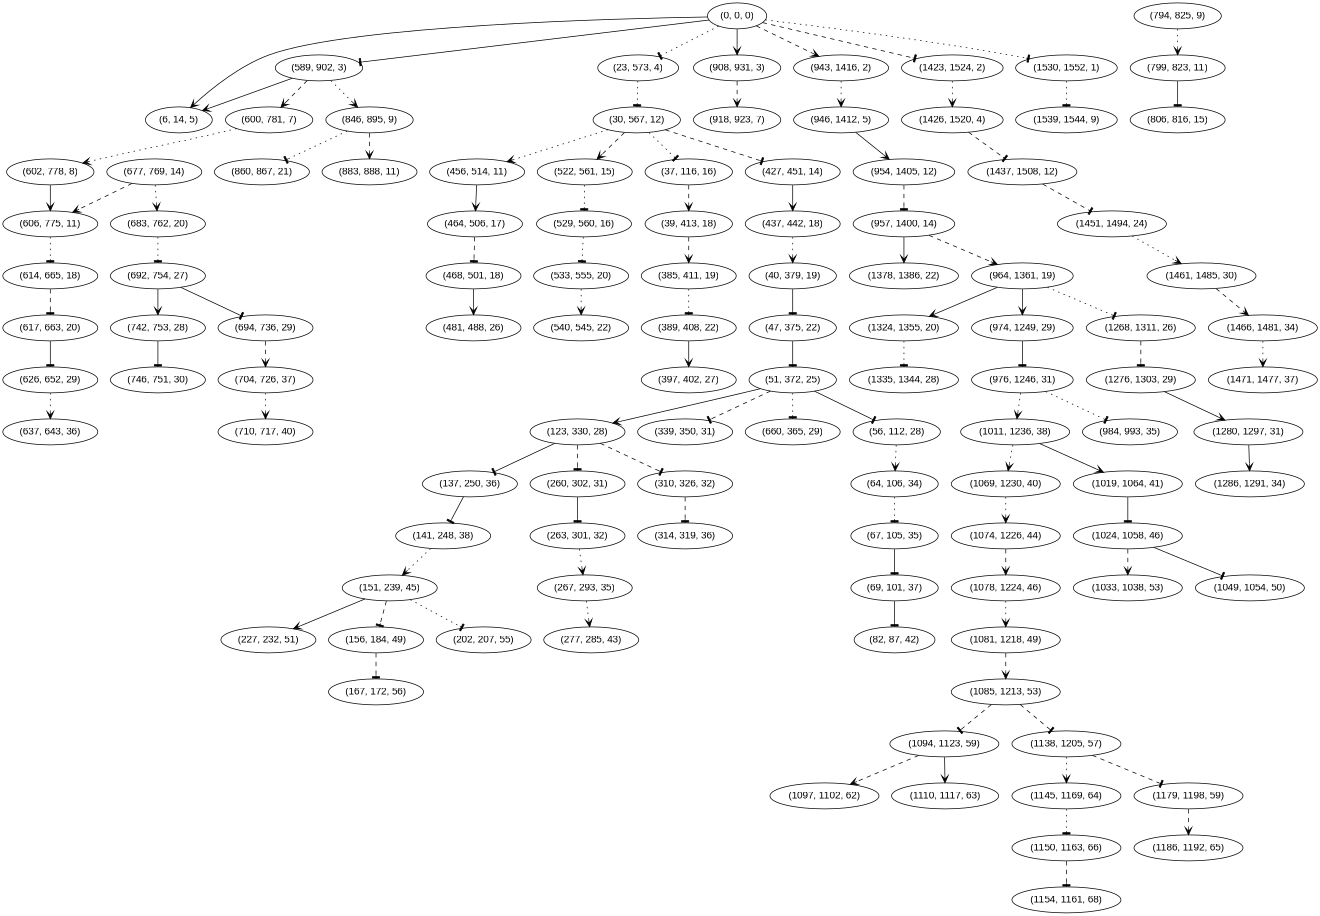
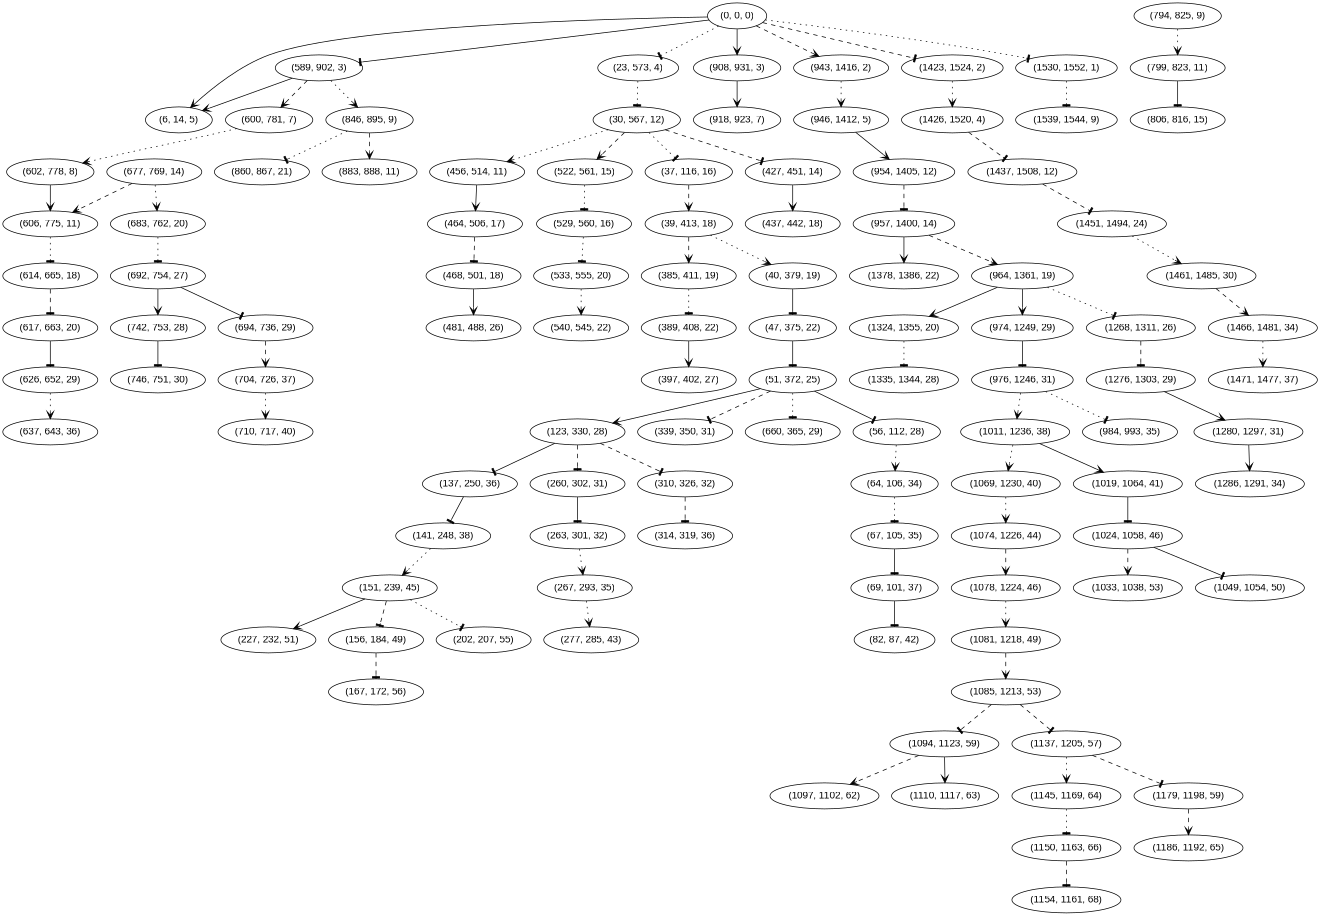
edge "(908, 931, 3)" -> "(918, 923, 7)": style dashed -> solid
edge "(437, 442, 18)" -> "(40, 379, 19)": now "(39, 413, 18)" -> "(40, 379, 19)"
node "(1138, 1205, 57)": label "(1138, 1205, 57)" -> "(1137, 1205, 57)"
